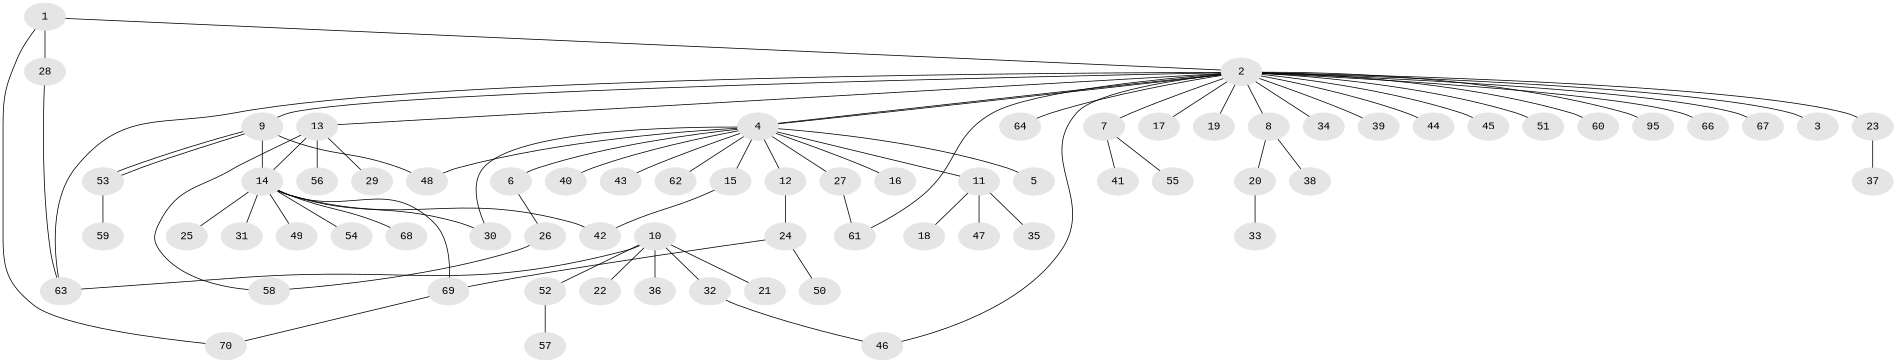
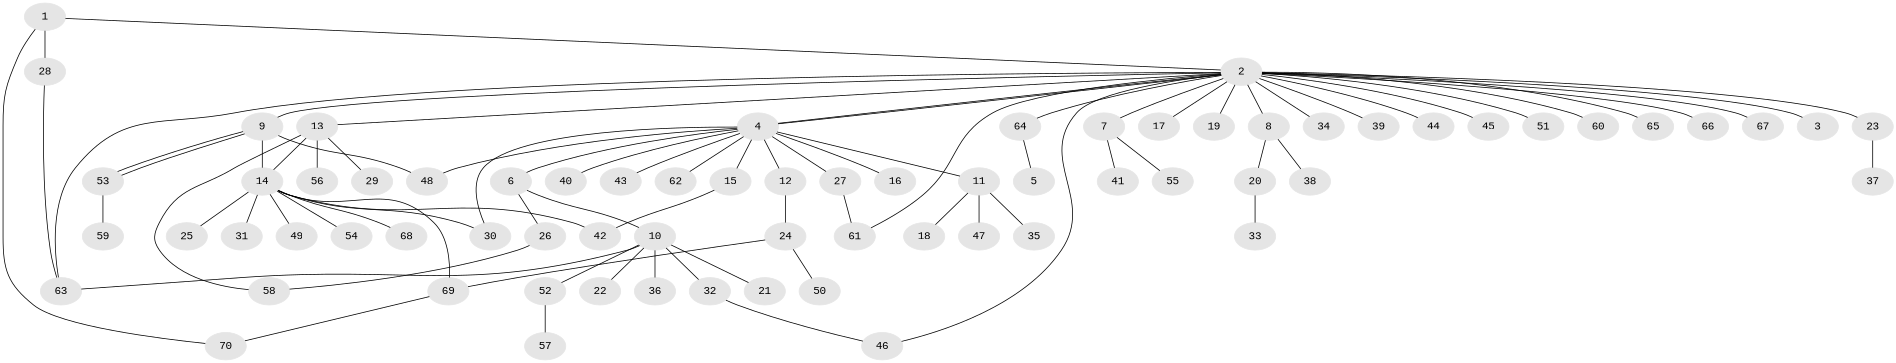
node "95": label "95" -> "65"
edge "4" -- "5": now "64" -- "5"
edge "6" -- "10": added
